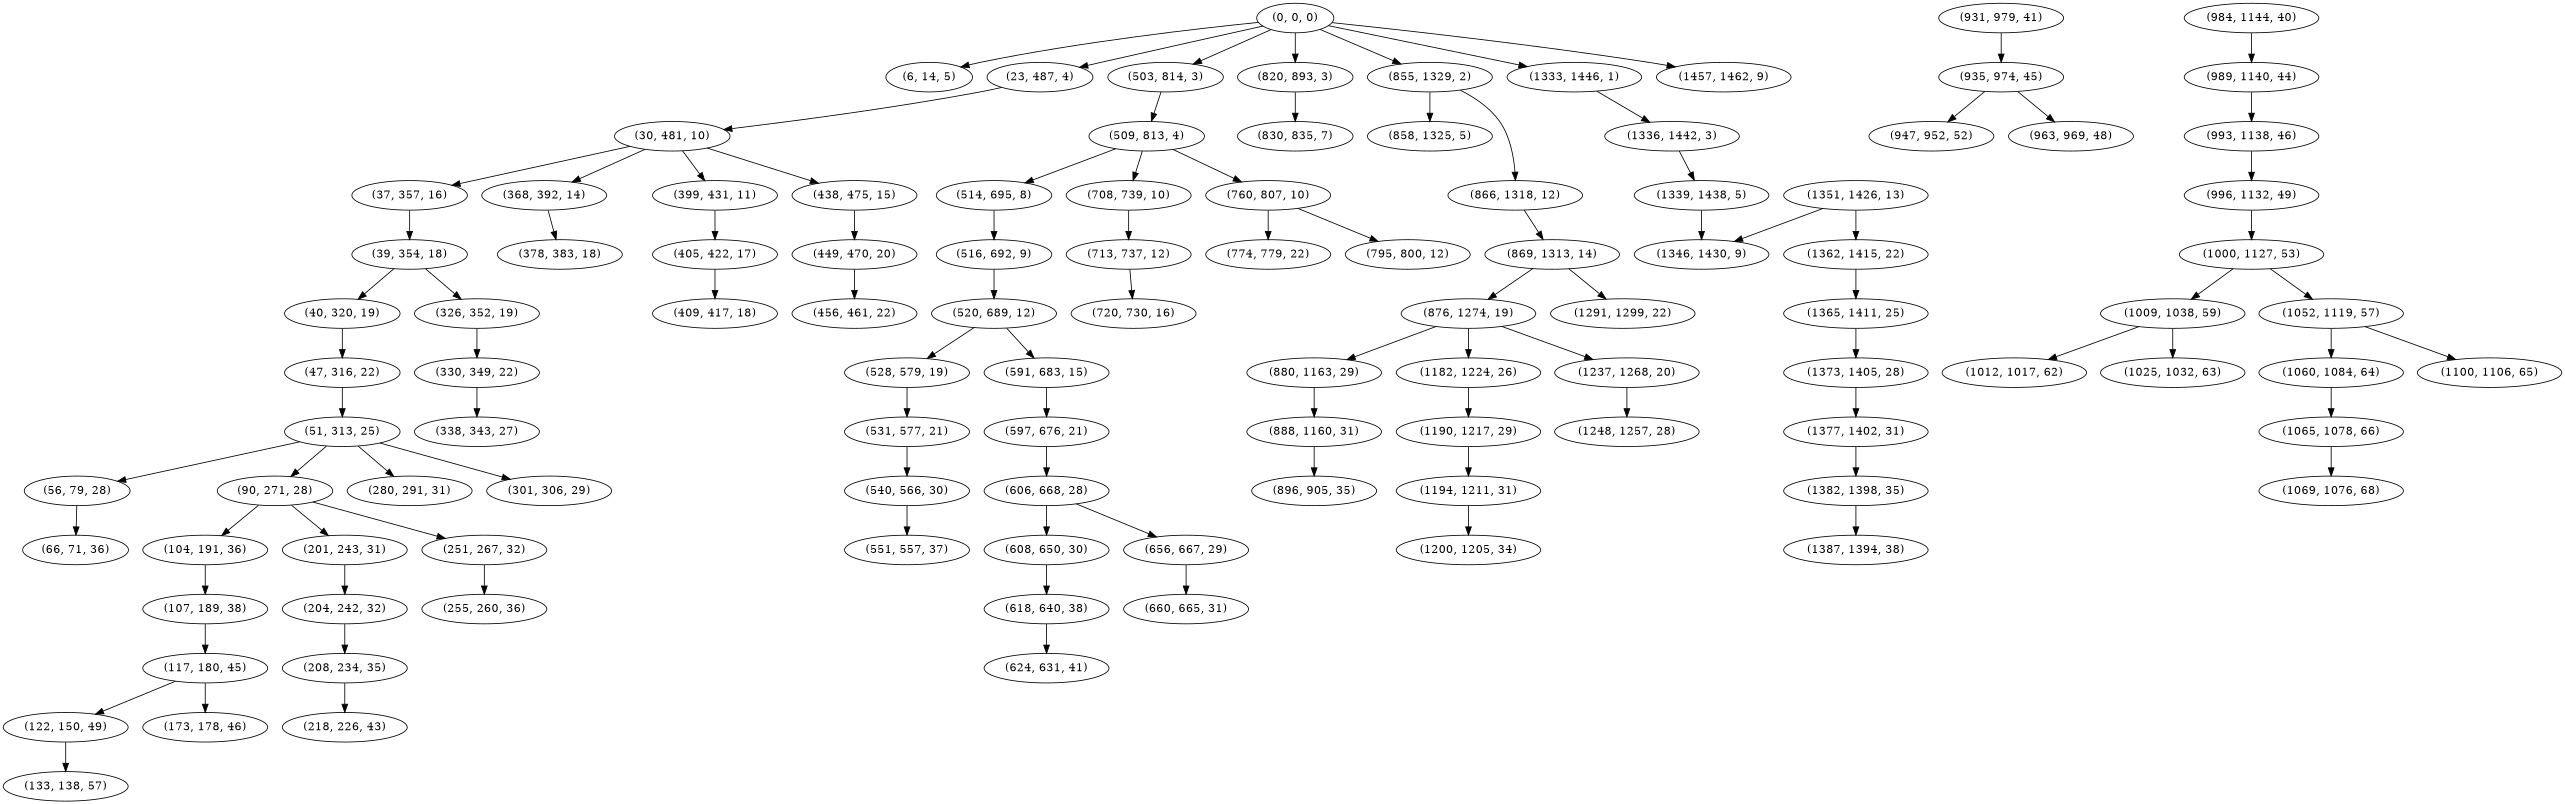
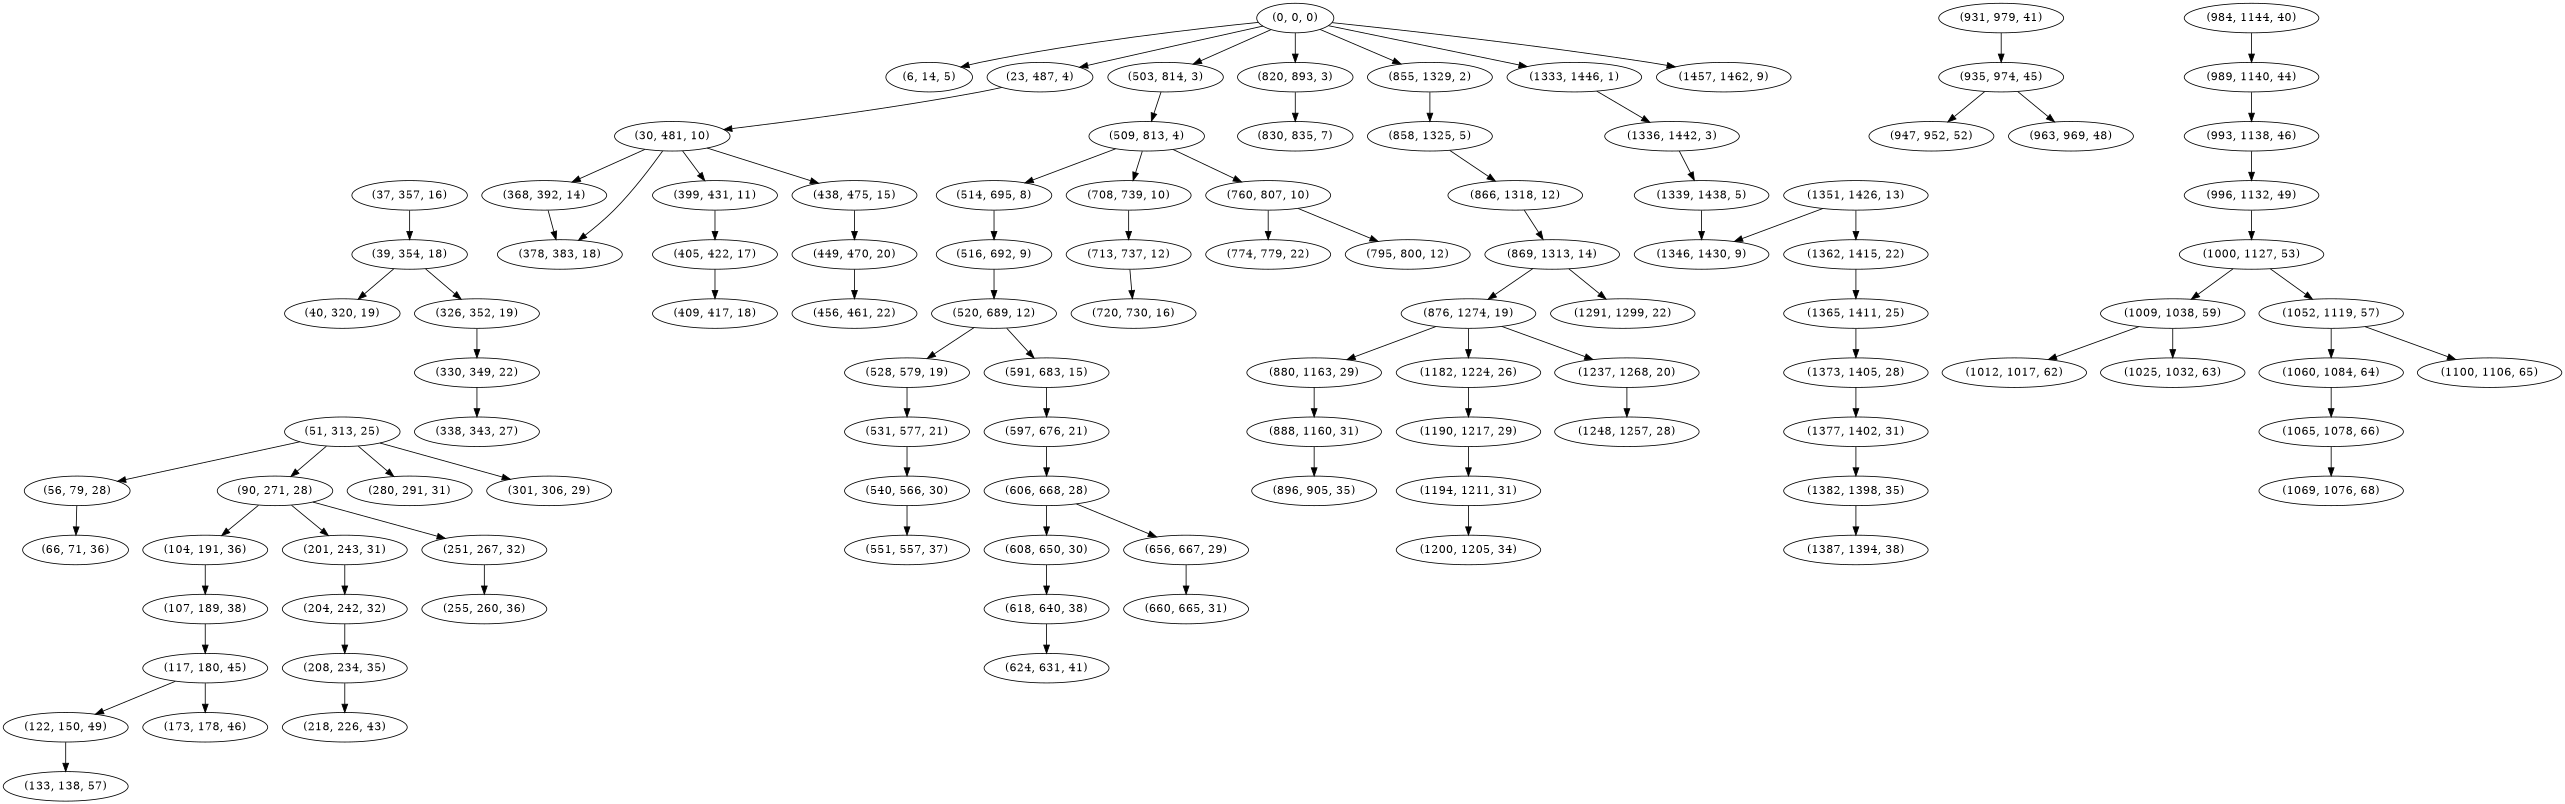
edge "(855, 1329, 2)" -> "(866, 1318, 12)": now "(858, 1325, 5)" -> "(866, 1318, 12)"
edge "(30, 481, 10)" -> "(37, 357, 16)": now "(30, 481, 10)" -> "(378, 383, 18)"
node "(47, 316, 22)": removed
